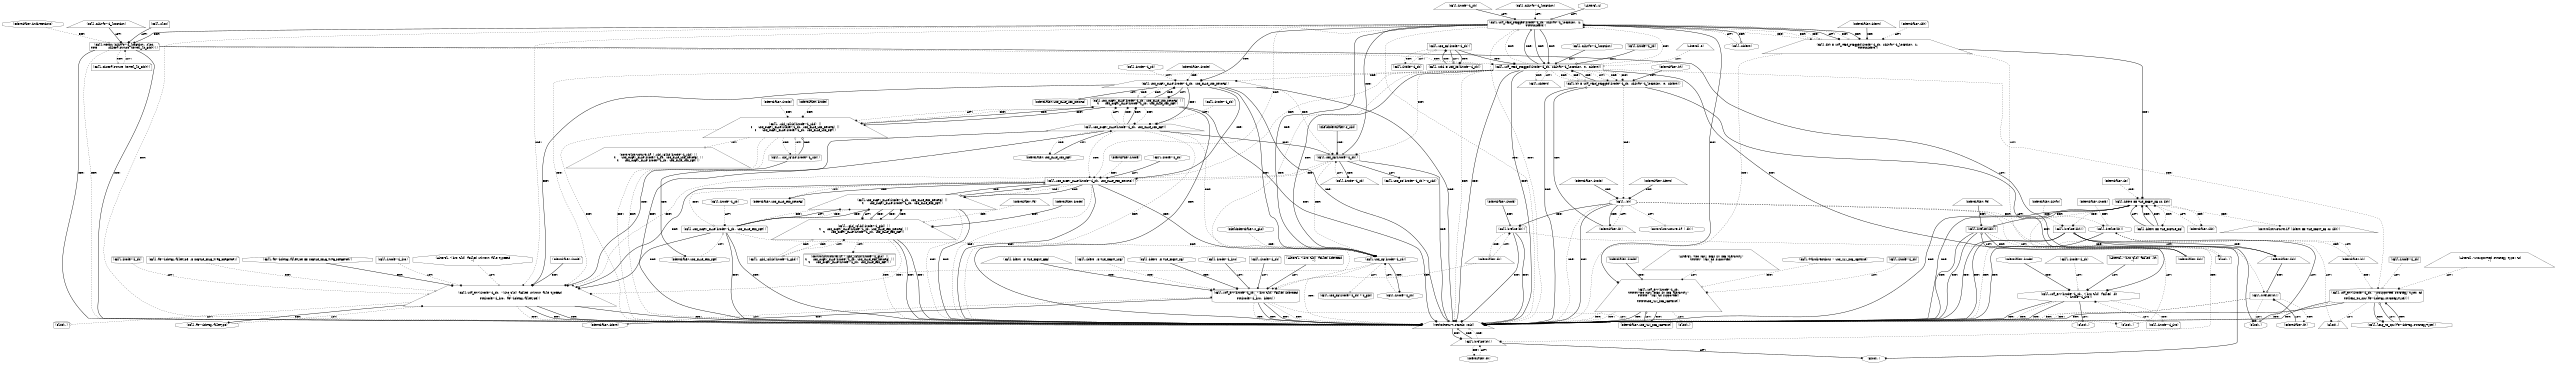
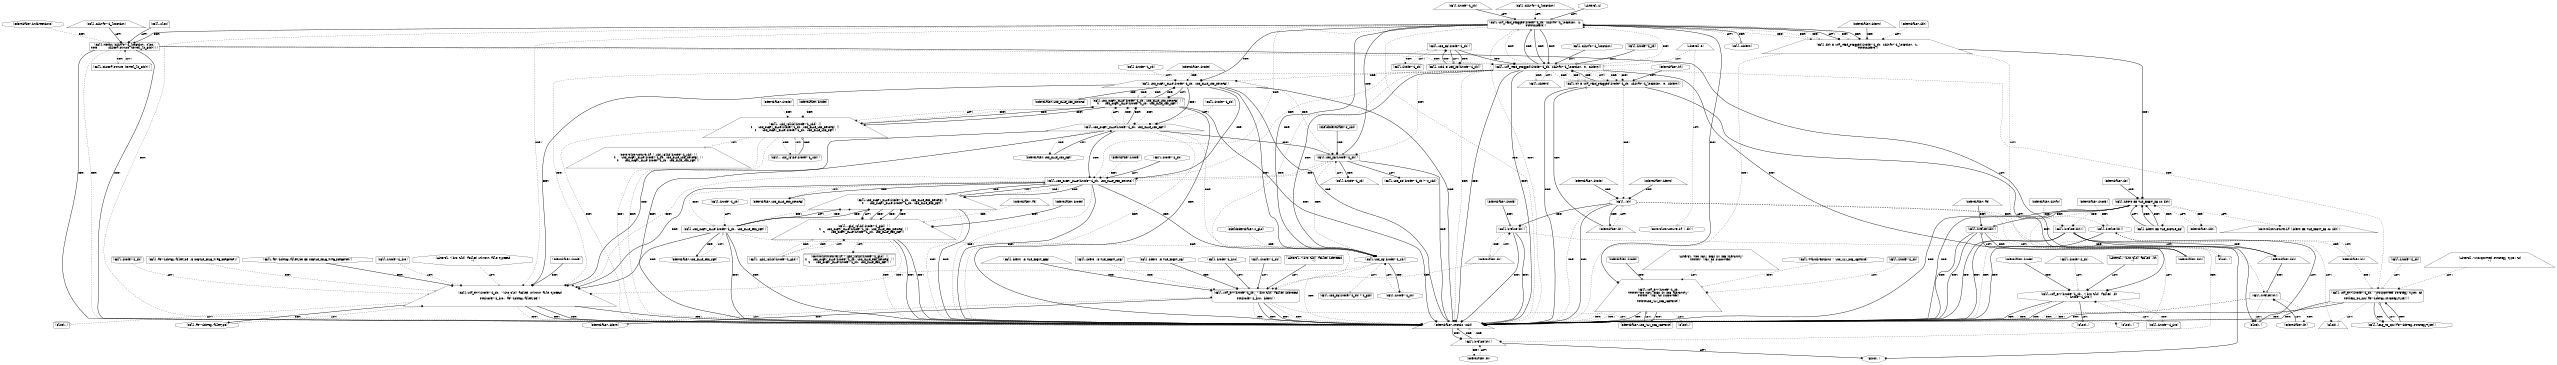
edge "(Call,UDF_QUERY_FLAG(inode->i_sb, UDF_FLAG_UID_IGNORE))" -> "(Identifier,UDF_FLAG_UID_IGNORE)": label "AST: " -> "CFG: "
edge "(Call,UDF_QUERY_FLAG(inode->i_sb, UDF_FLAG_UID_SET))" -> "(Call,UDF_QUERY_FLAG(inode->i_sb, UDF_FLAG_GID_IGNORE))": style dashed -> bold
edge "(Call,!uid_valid(inode->i_uid))" -> "(Identifier,UDF_FLAG_GID_SET)": now "(Call,UDF_QUERY_FLAG(inode->i_sb, UDF_FLAG_GID_SET))" -> "(Identifier,UDF_FLAG_GID_SET)"
edge "(Identifier,ie)" -> "(Call,ident == TAG_IDENT_IE && ibh)": style dashed -> bold
edge "(Call,ident == TAG_IDENT_IE && ibh)" -> "(ControlStructure,if (ident == TAG_IDENT_IE && ibh))": label "DDG: " -> "AST: "
edge "(Call,!bh)" -> "(ControlStructure,if (!bh))": now "(Literal,0)" -> "(ControlStructure,if (!bh))"
node "(MethodReturn,static void)": label "(MethodReturn,static void)" -> "(Identifier,static void)"
